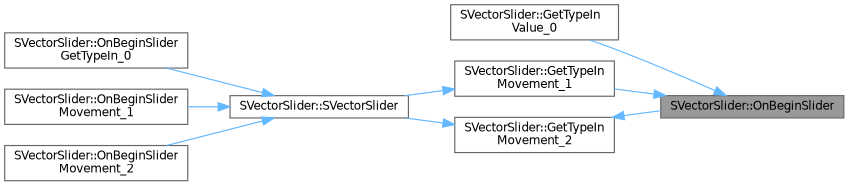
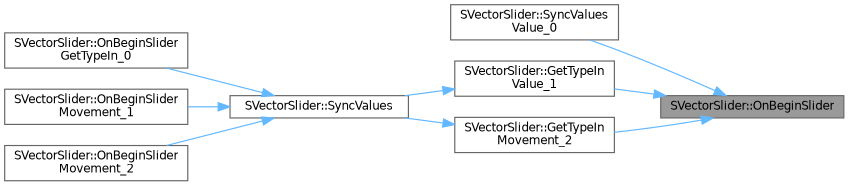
node "SVectorSlider::GetTypeIn Value_0": label "SVectorSlider::GetTypeIn Value_0" -> "SVectorSlider::SyncValues Value_0"
node "SVectorSlider::GetTypeIn Movement_1": label "SVectorSlider::GetTypeIn Movement_1" -> "SVectorSlider::GetTypeIn Value_1"
node "SVectorSlider::SVectorSlider": label "SVectorSlider::SVectorSlider" -> "SVectorSlider::SyncValues"
edge "SVectorSlider::OnBeginSlider" -> "SVectorSlider::GetTypeIn Movement_2": reversed
